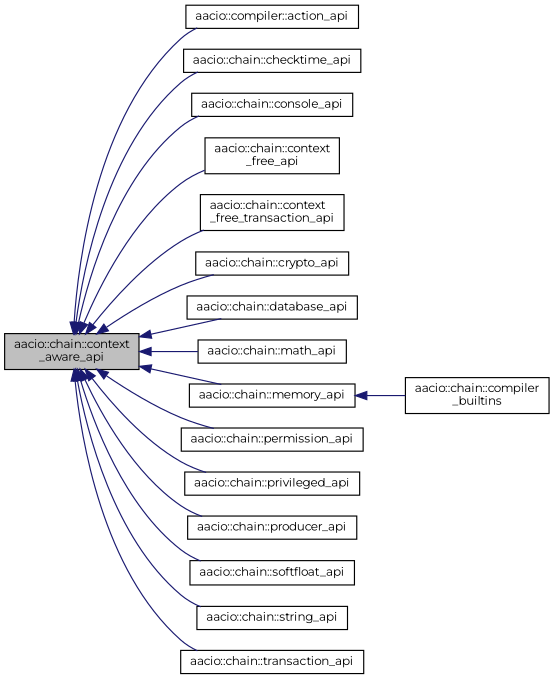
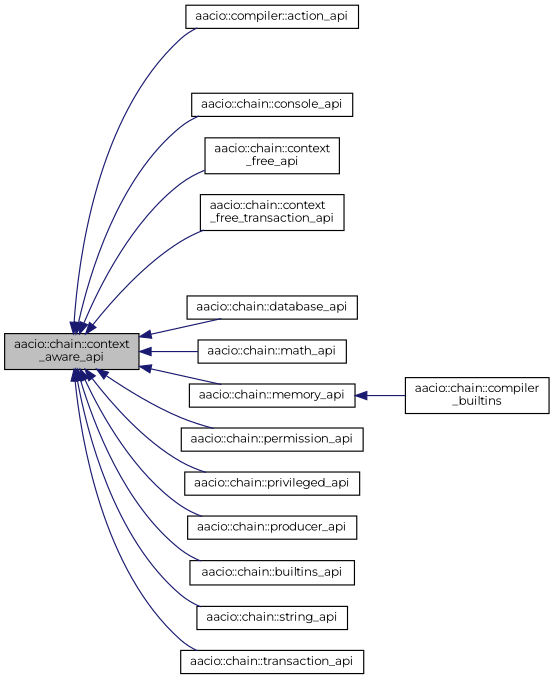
node "aacio::chain::checktime_api": removed
node "aacio::chain::crypto_api": removed
node "aacio::chain::softfloat_api": label "aacio::chain::softfloat_api" -> "aacio::chain::builtins_api"
